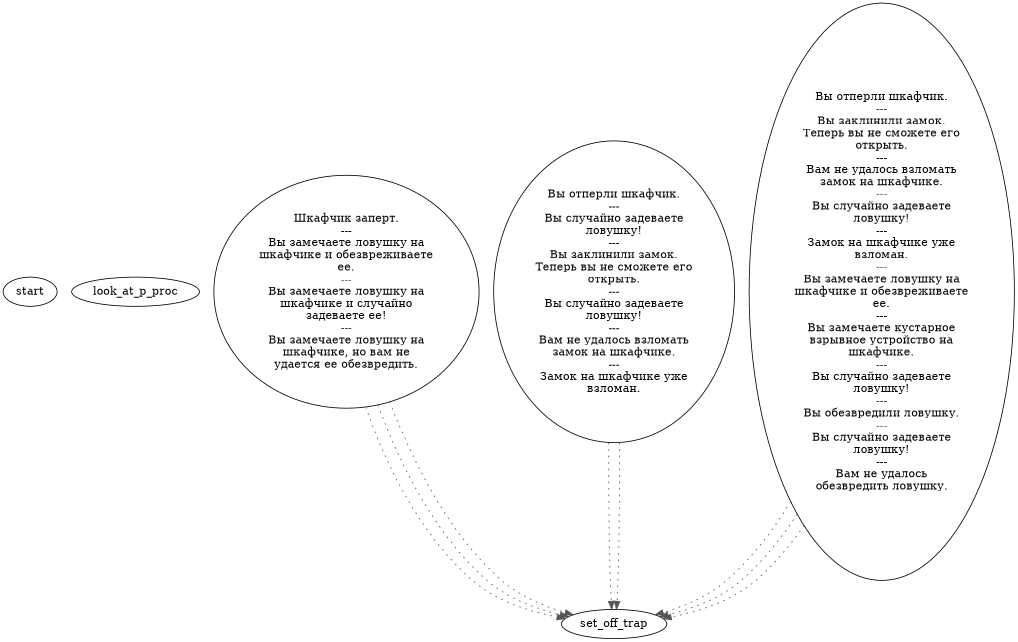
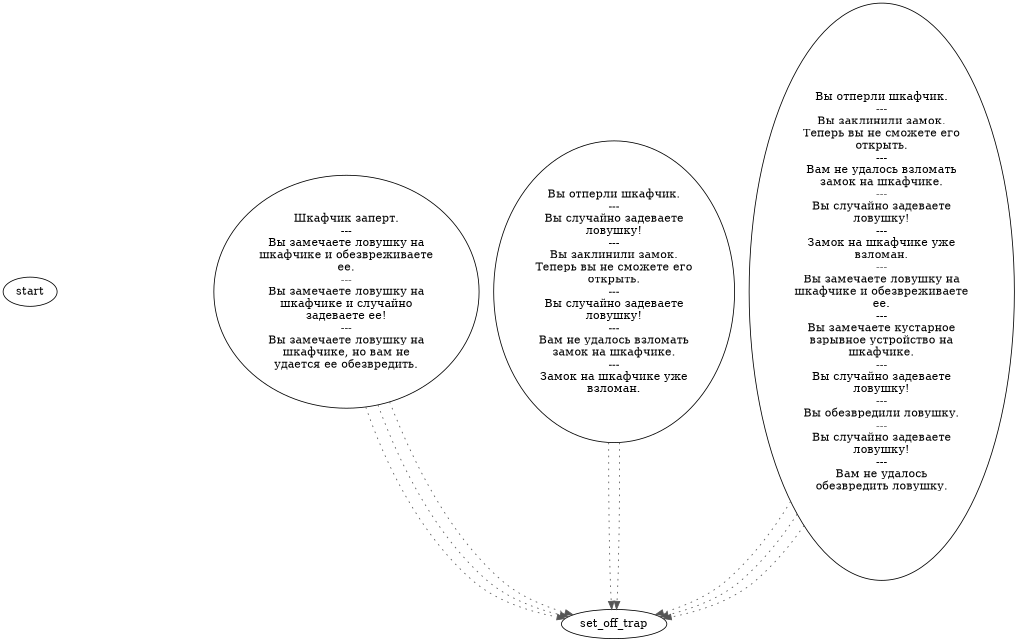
node "look_at_p_proc": removed
